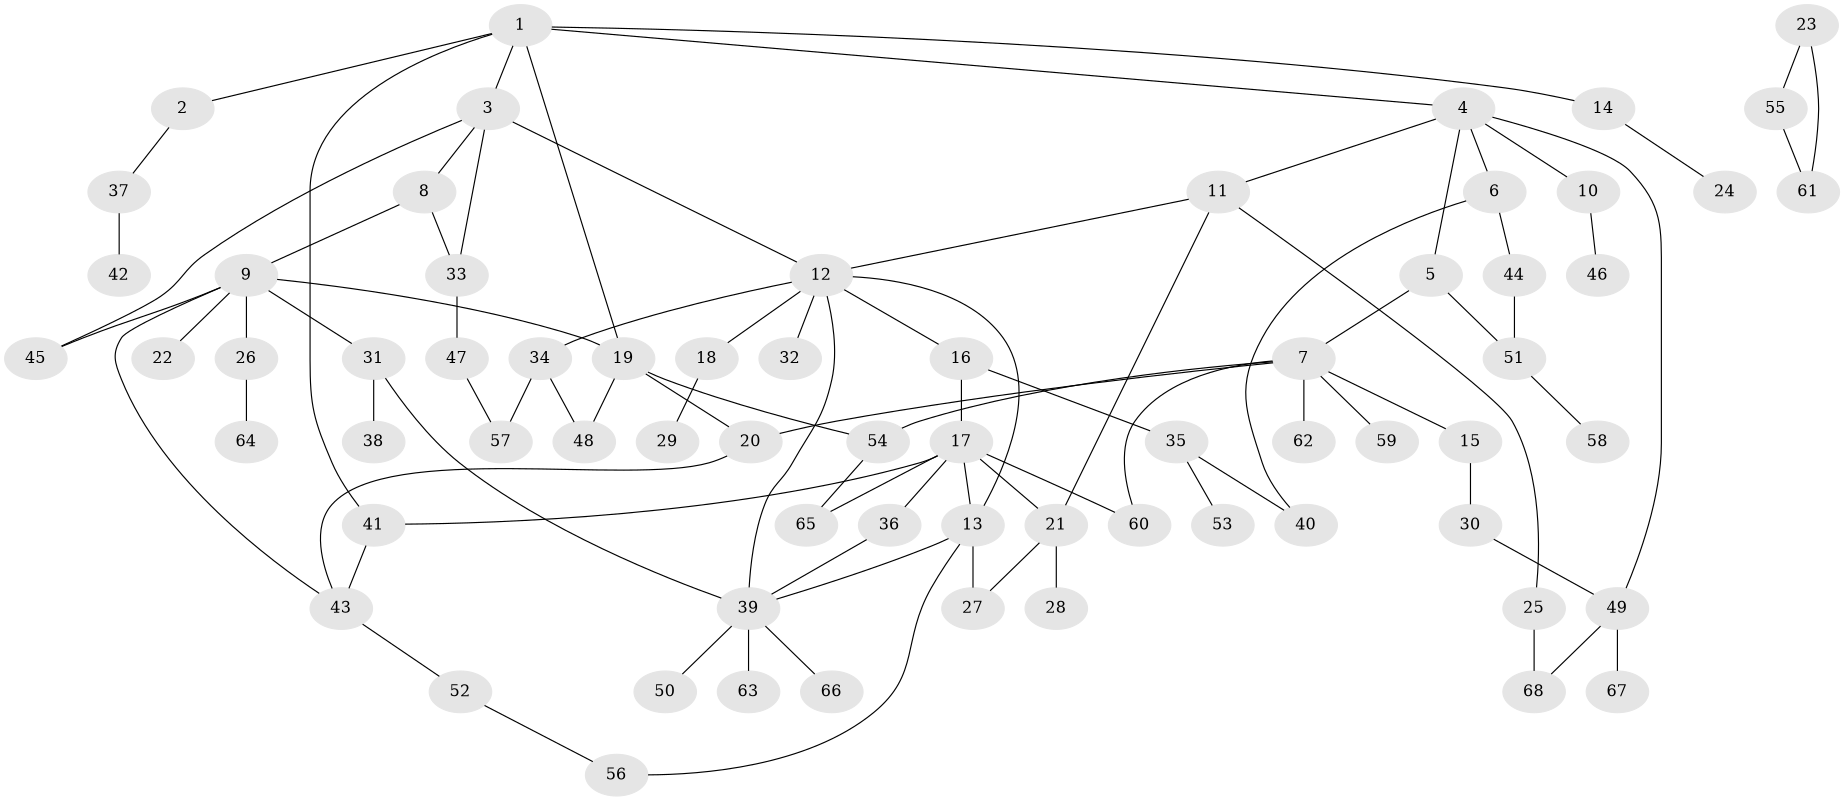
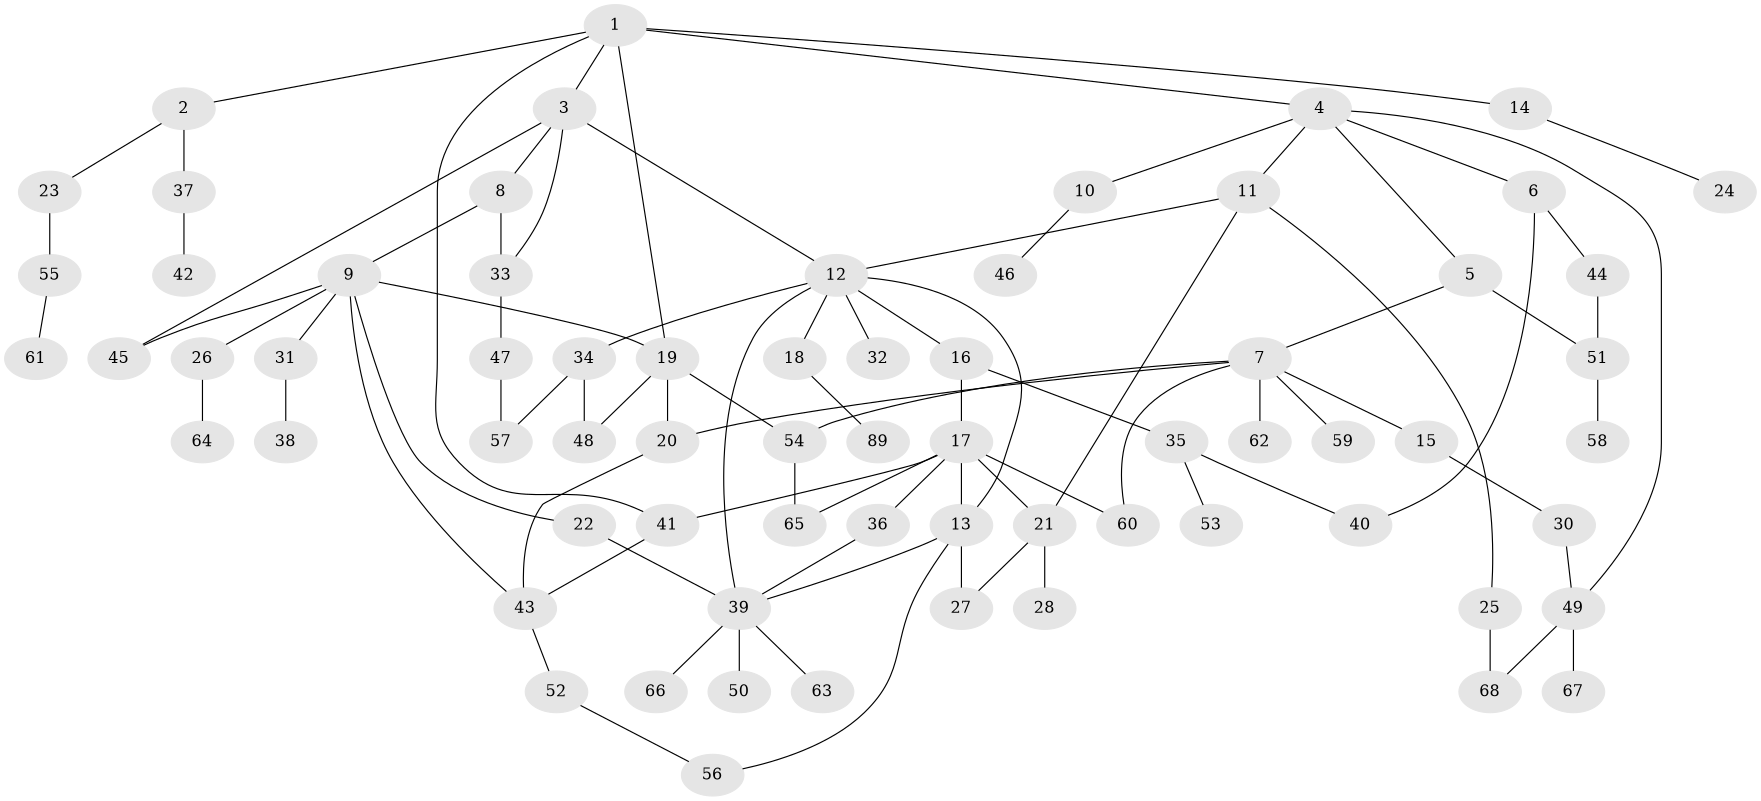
edge "23" -- "61": now "23" -- "2"
node "29": label "29" -> "89"
edge "31" -- "39": now "22" -- "39"
